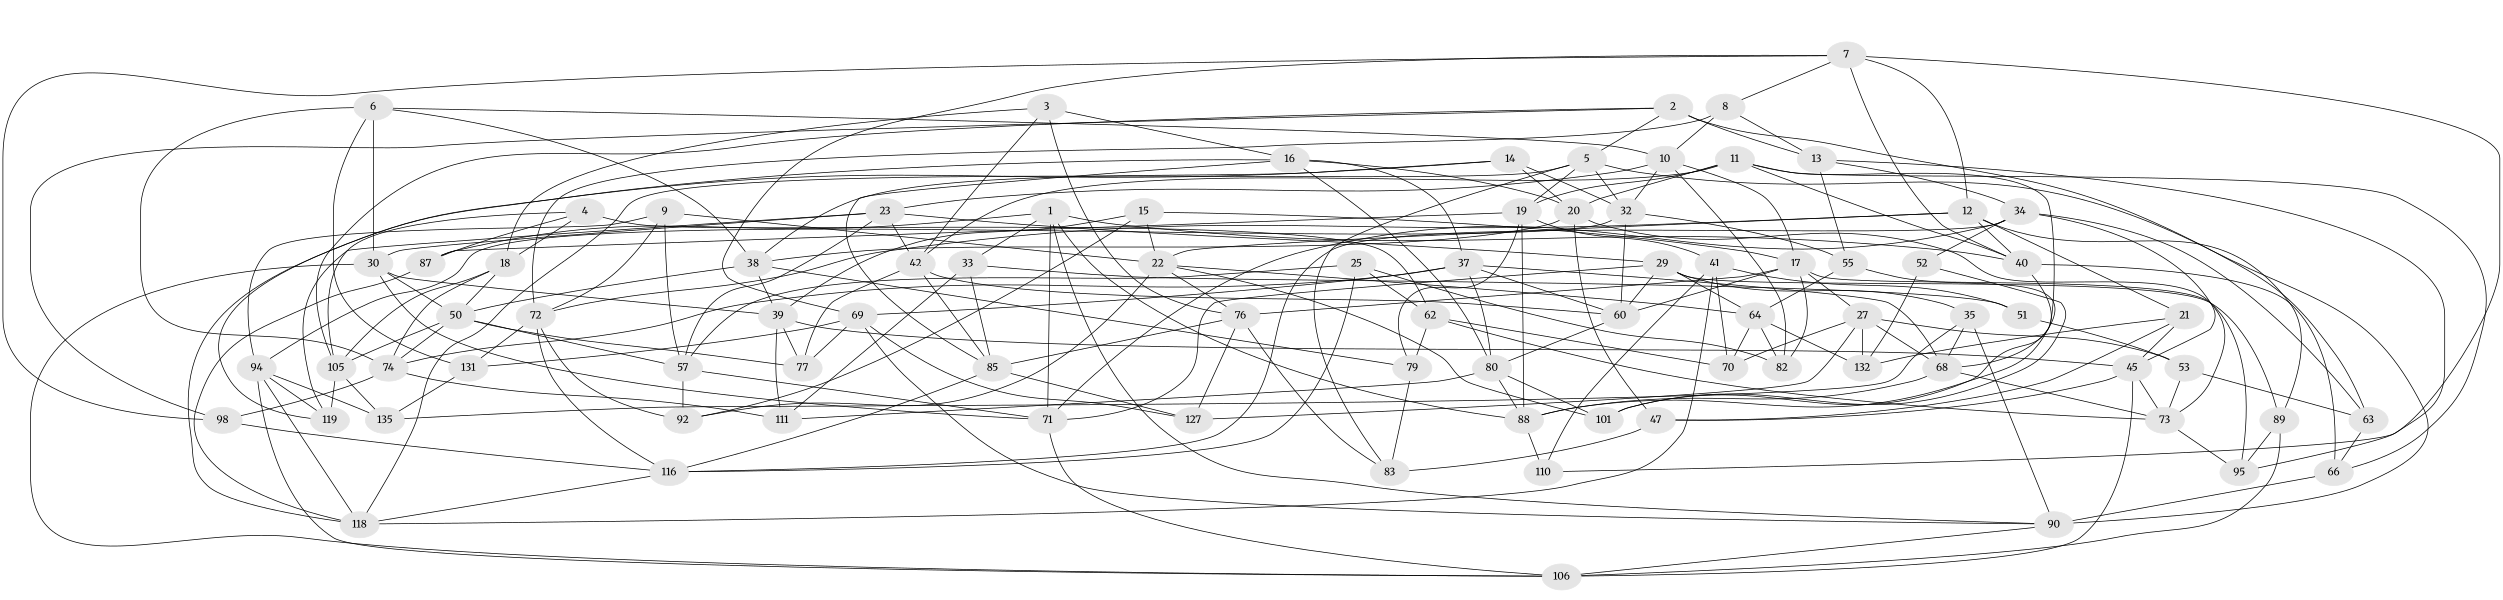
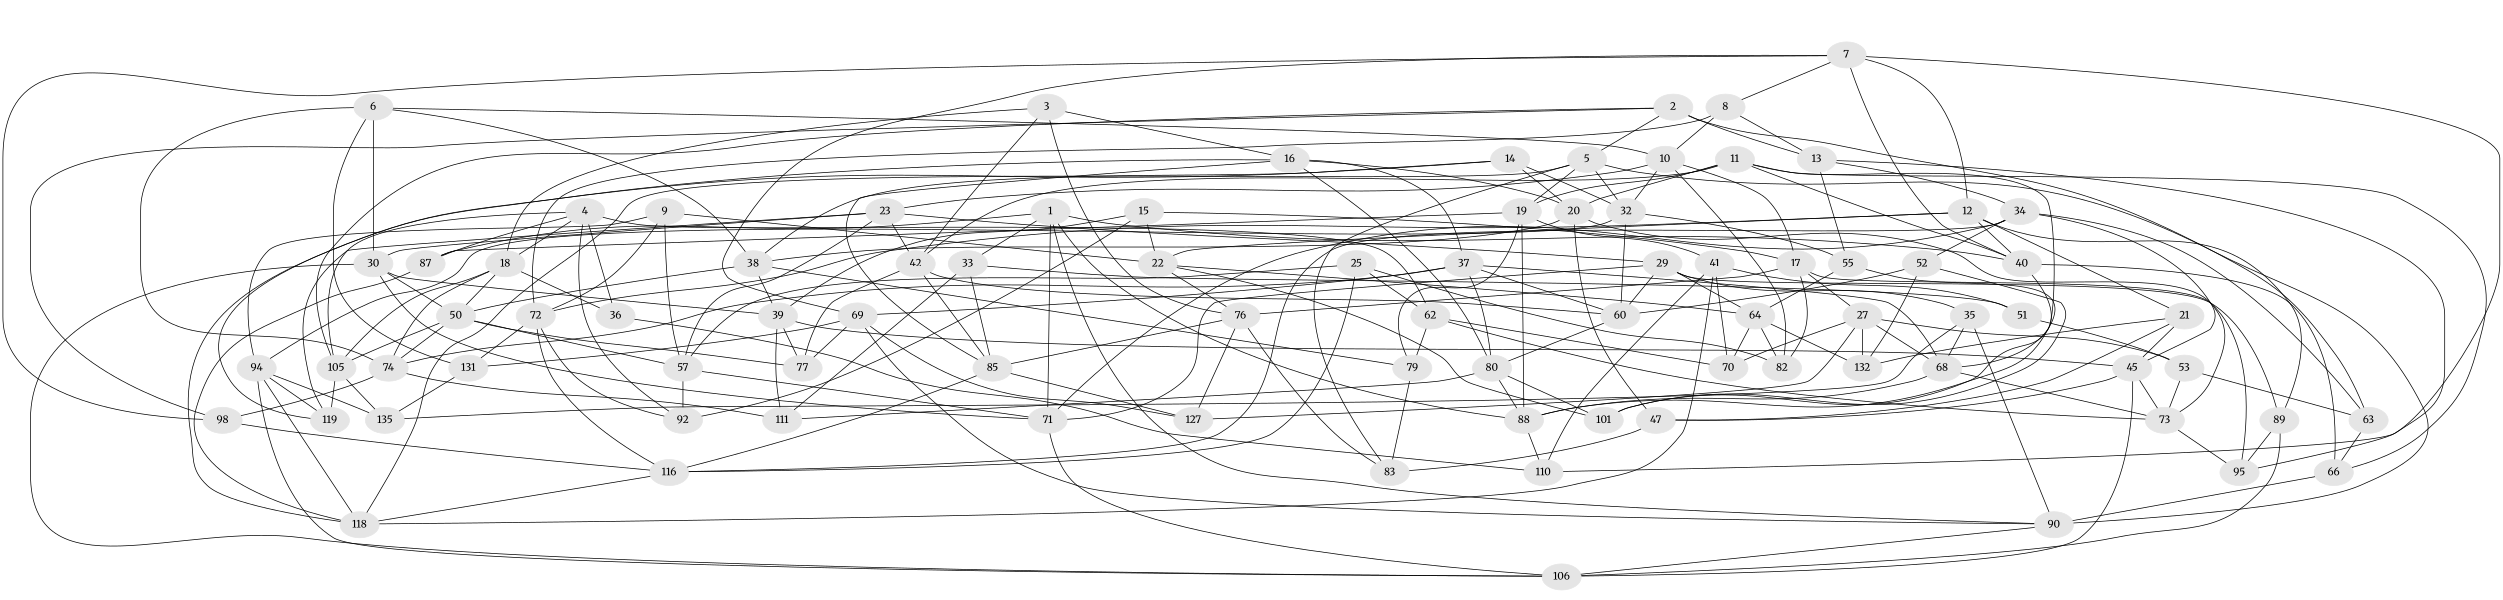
edge "17" -- "60": now "52" -- "60"
node "36": added
edge "22" -- "92": now "4" -- "92"
